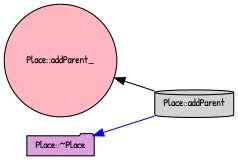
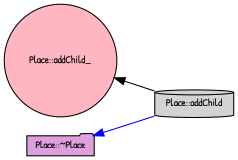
node "Place::addParent_": label "Place::addParent_" -> "Place::addChild_"
node "Place::addParent": label "Place::addParent" -> "Place::addChild"
